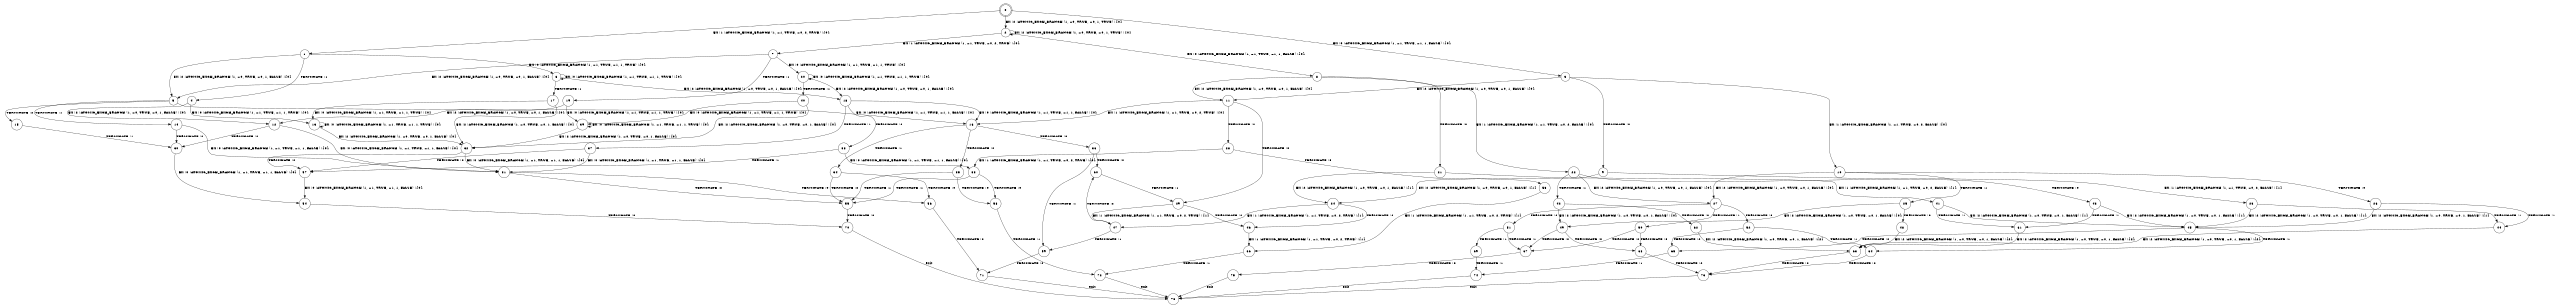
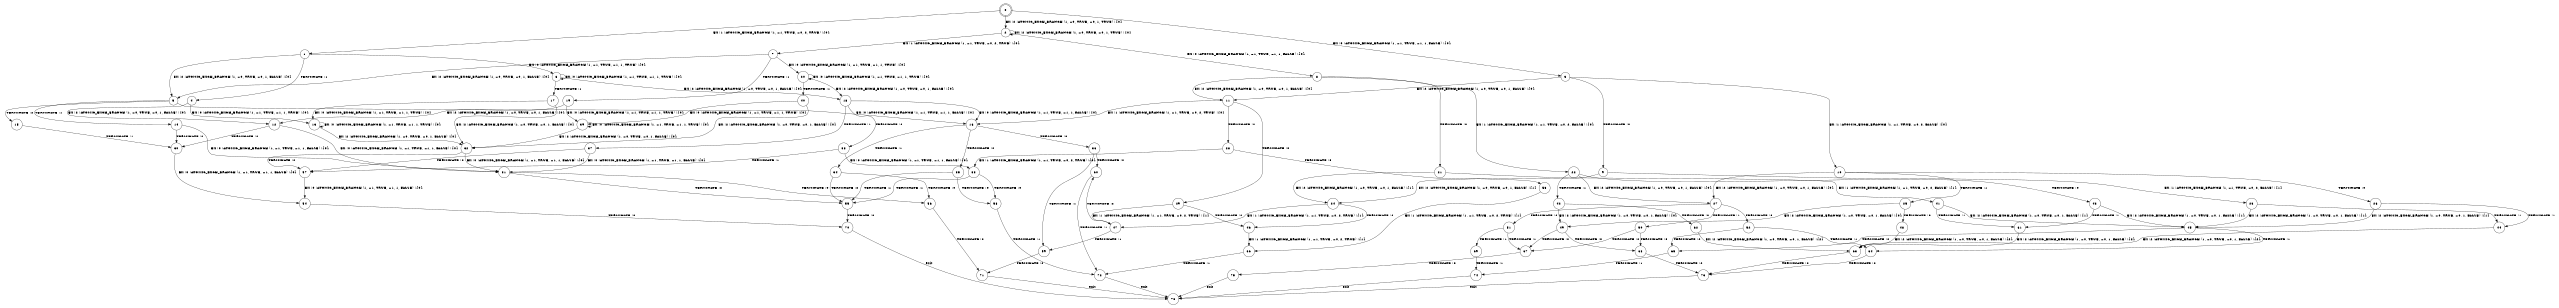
edge "60" -> "29": now "60" -> "72"
